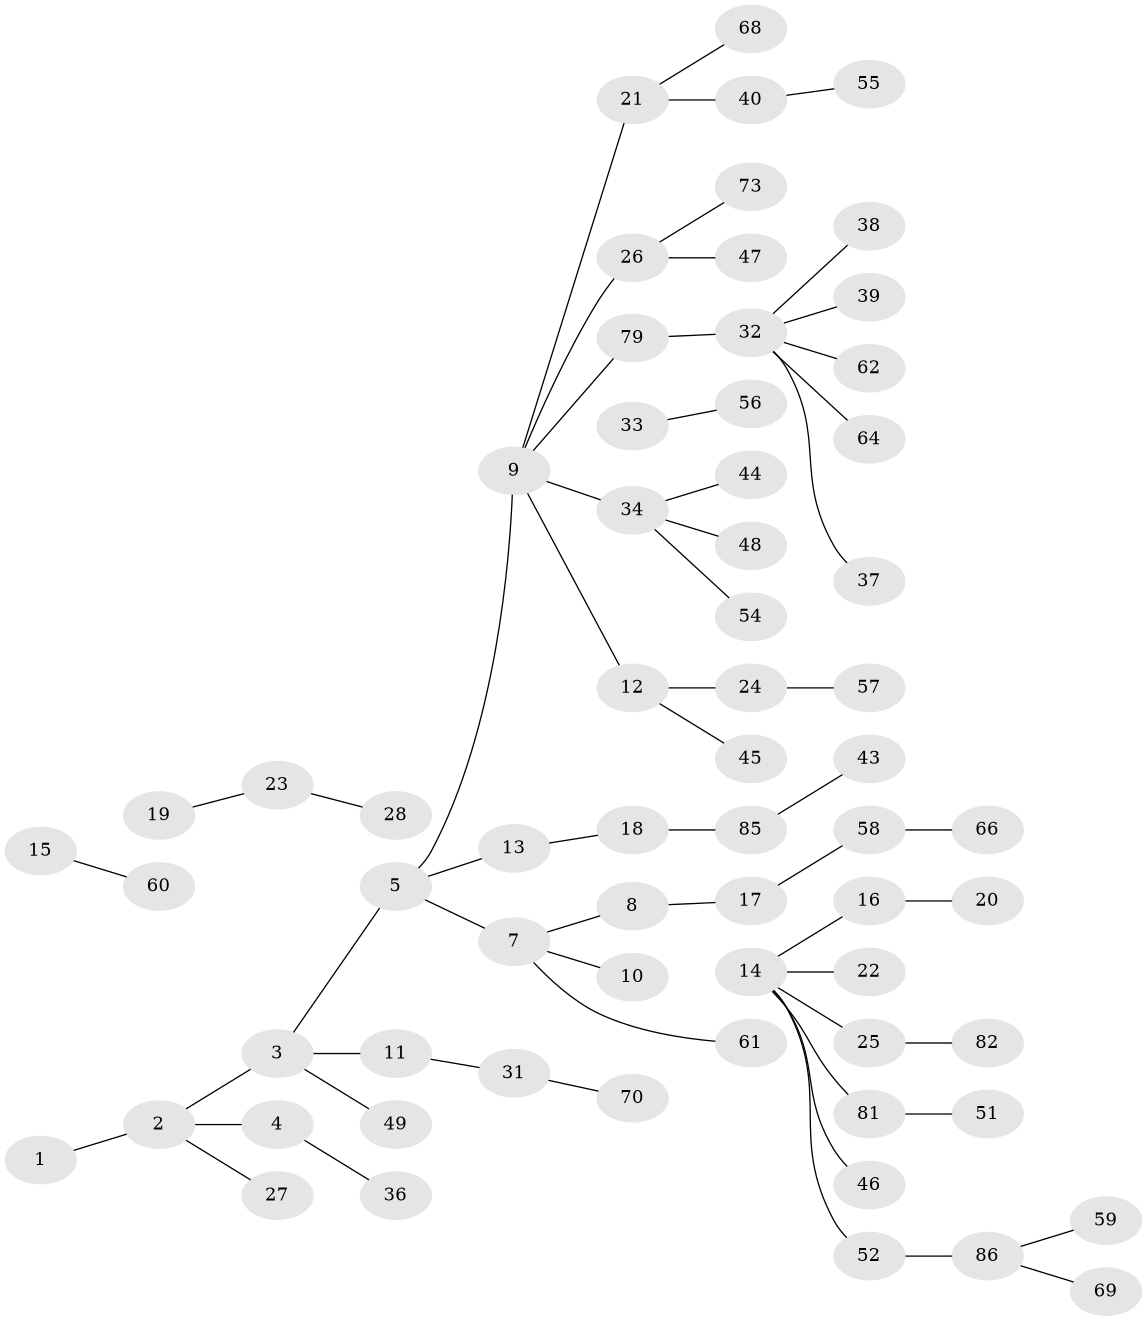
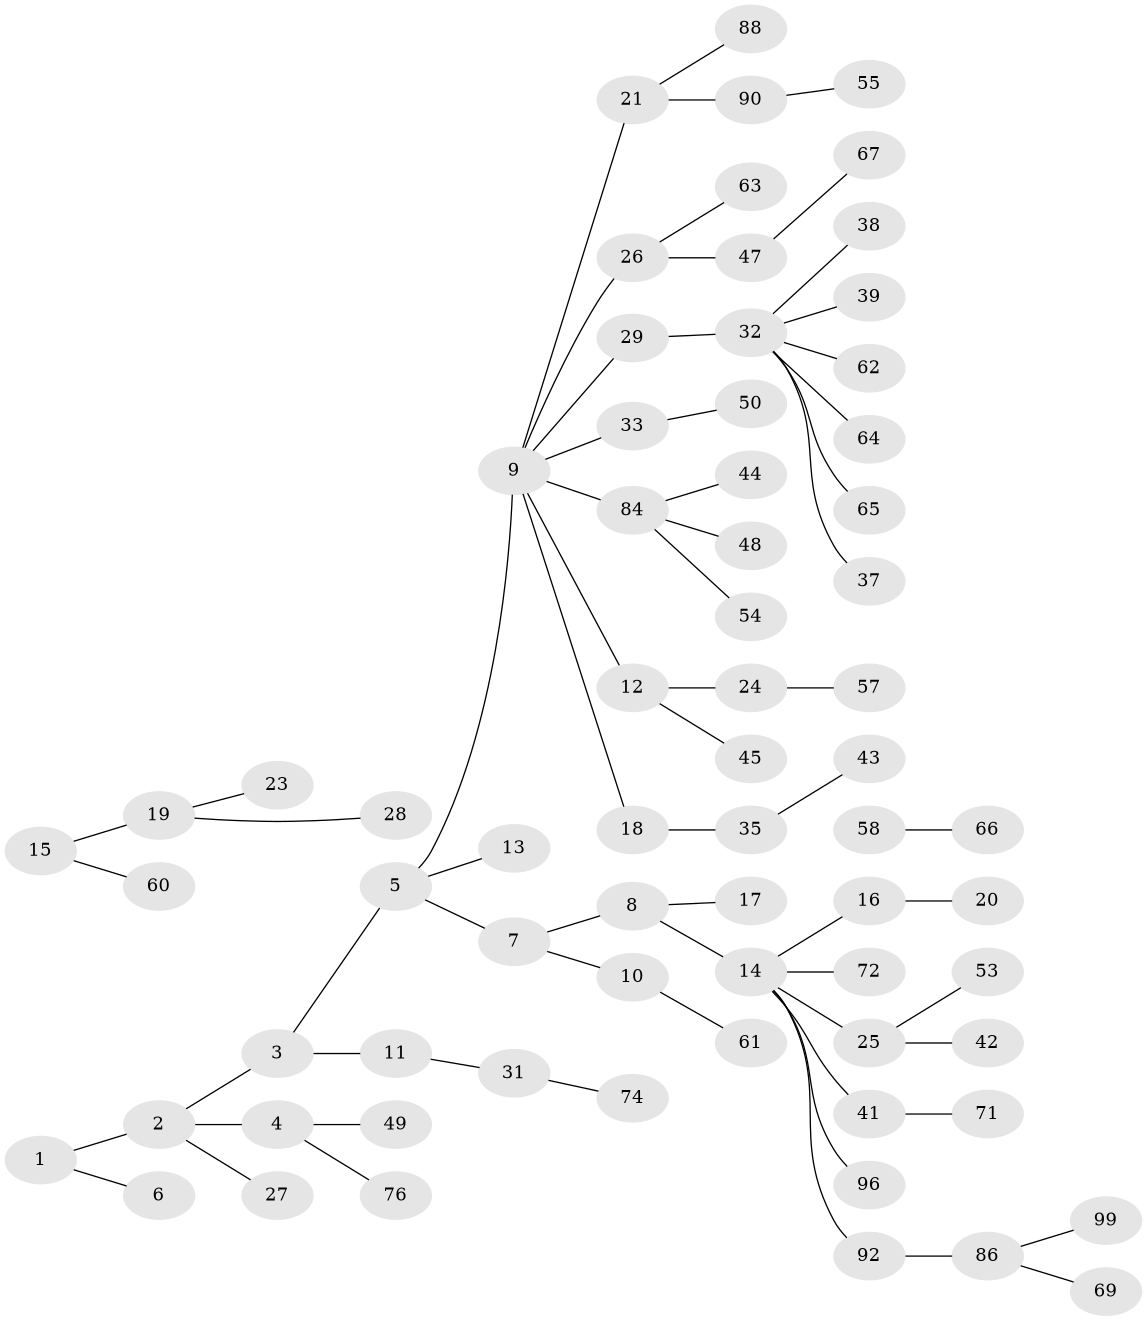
node "68": label "68" -> "88"
node "40": label "40" -> "90"
node "67": added
node "73": label "73" -> "63"
node "79": label "79" -> "29"
node "56": label "56" -> "50"
edge "33" -- "9": added
node "34": label "34" -> "84"
node "65": added
edge "23" -- "28": now "19" -- "28"
node "85": label "85" -> "35"
edge "19" -- "15": added
edge "18" -- "13": now "18" -- "9"
edge "58" -- "17": removed
edge "8" -- "14": added
node "22": label "22" -> "72"
node "53": added
edge "7" -- "61": now "10" -- "61"
node "82": label "82" -> "42"
edge "3" -- "49": now "4" -- "49"
node "70": label "70" -> "74"
node "81": label "81" -> "41"
node "51": label "51" -> "71"
node "46": label "46" -> "96"
node "6": added
node "36": label "36" -> "76"
node "59": label "59" -> "99"
node "52": label "52" -> "92"
